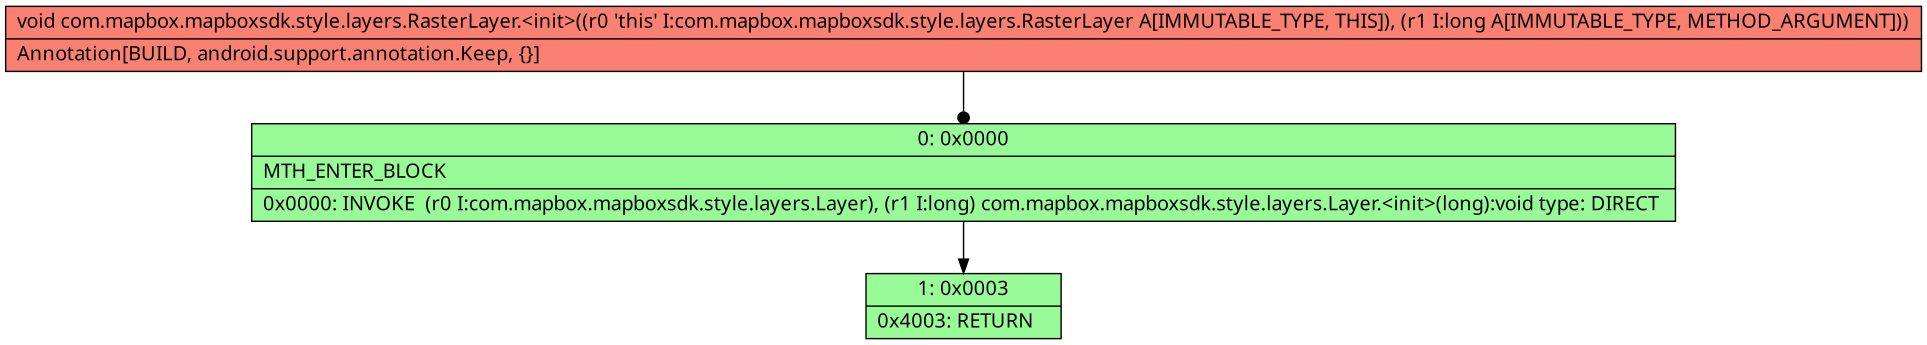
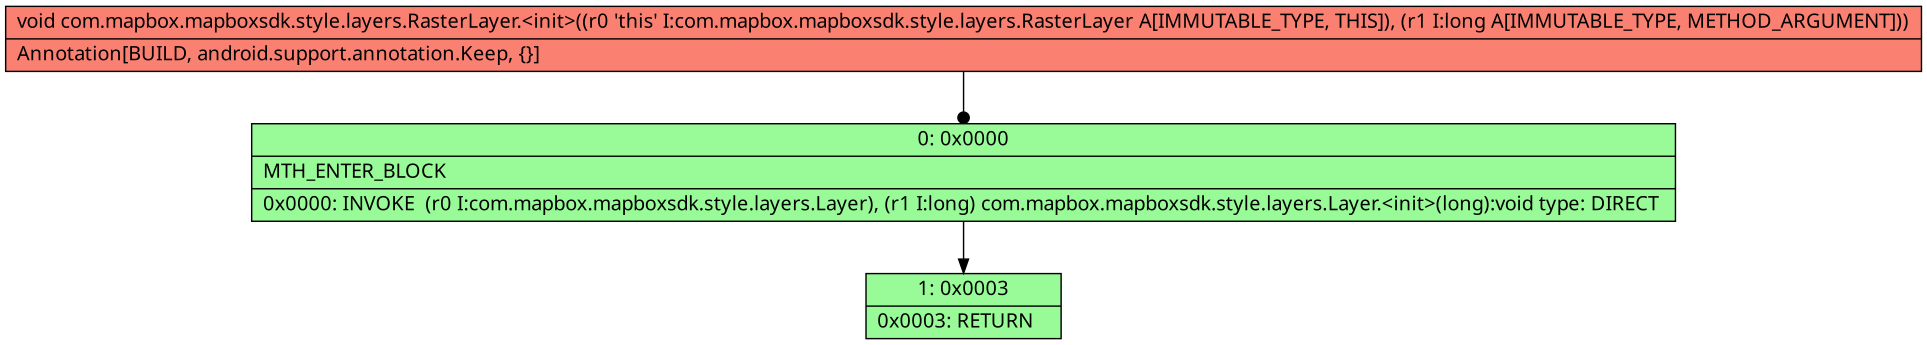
node "1: 0x0003": text "0x4003: RETURN" -> "0x0003: RETURN"
